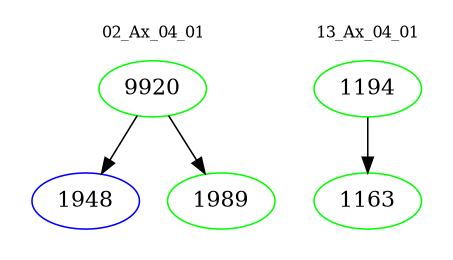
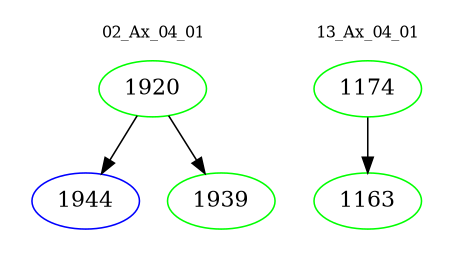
node "9920": label "9920" -> "1920"
node "1194": label "1194" -> "1174"
node "1948": label "1948" -> "1944"
node "1989": label "1989" -> "1939"
